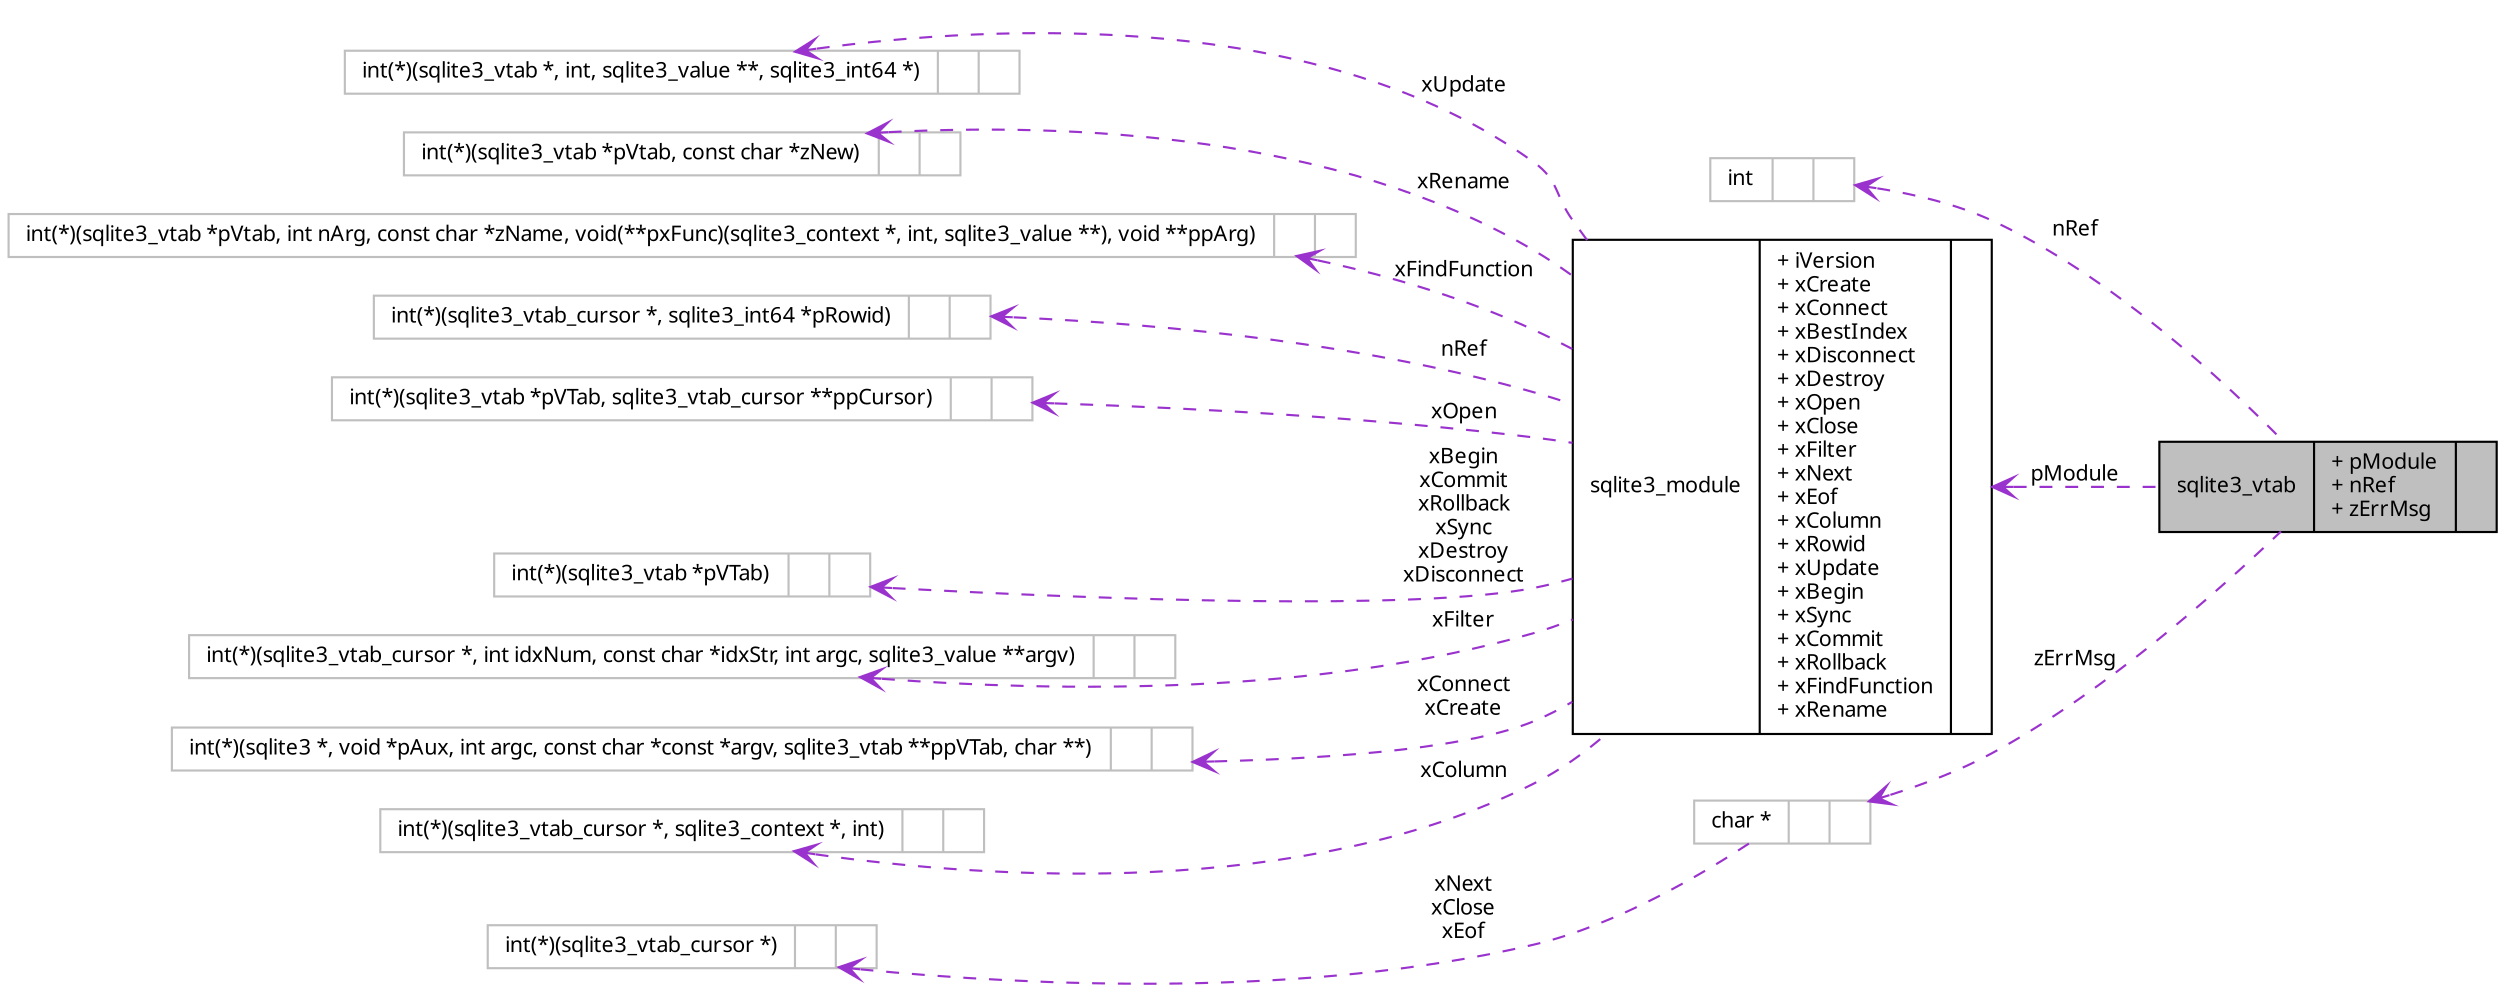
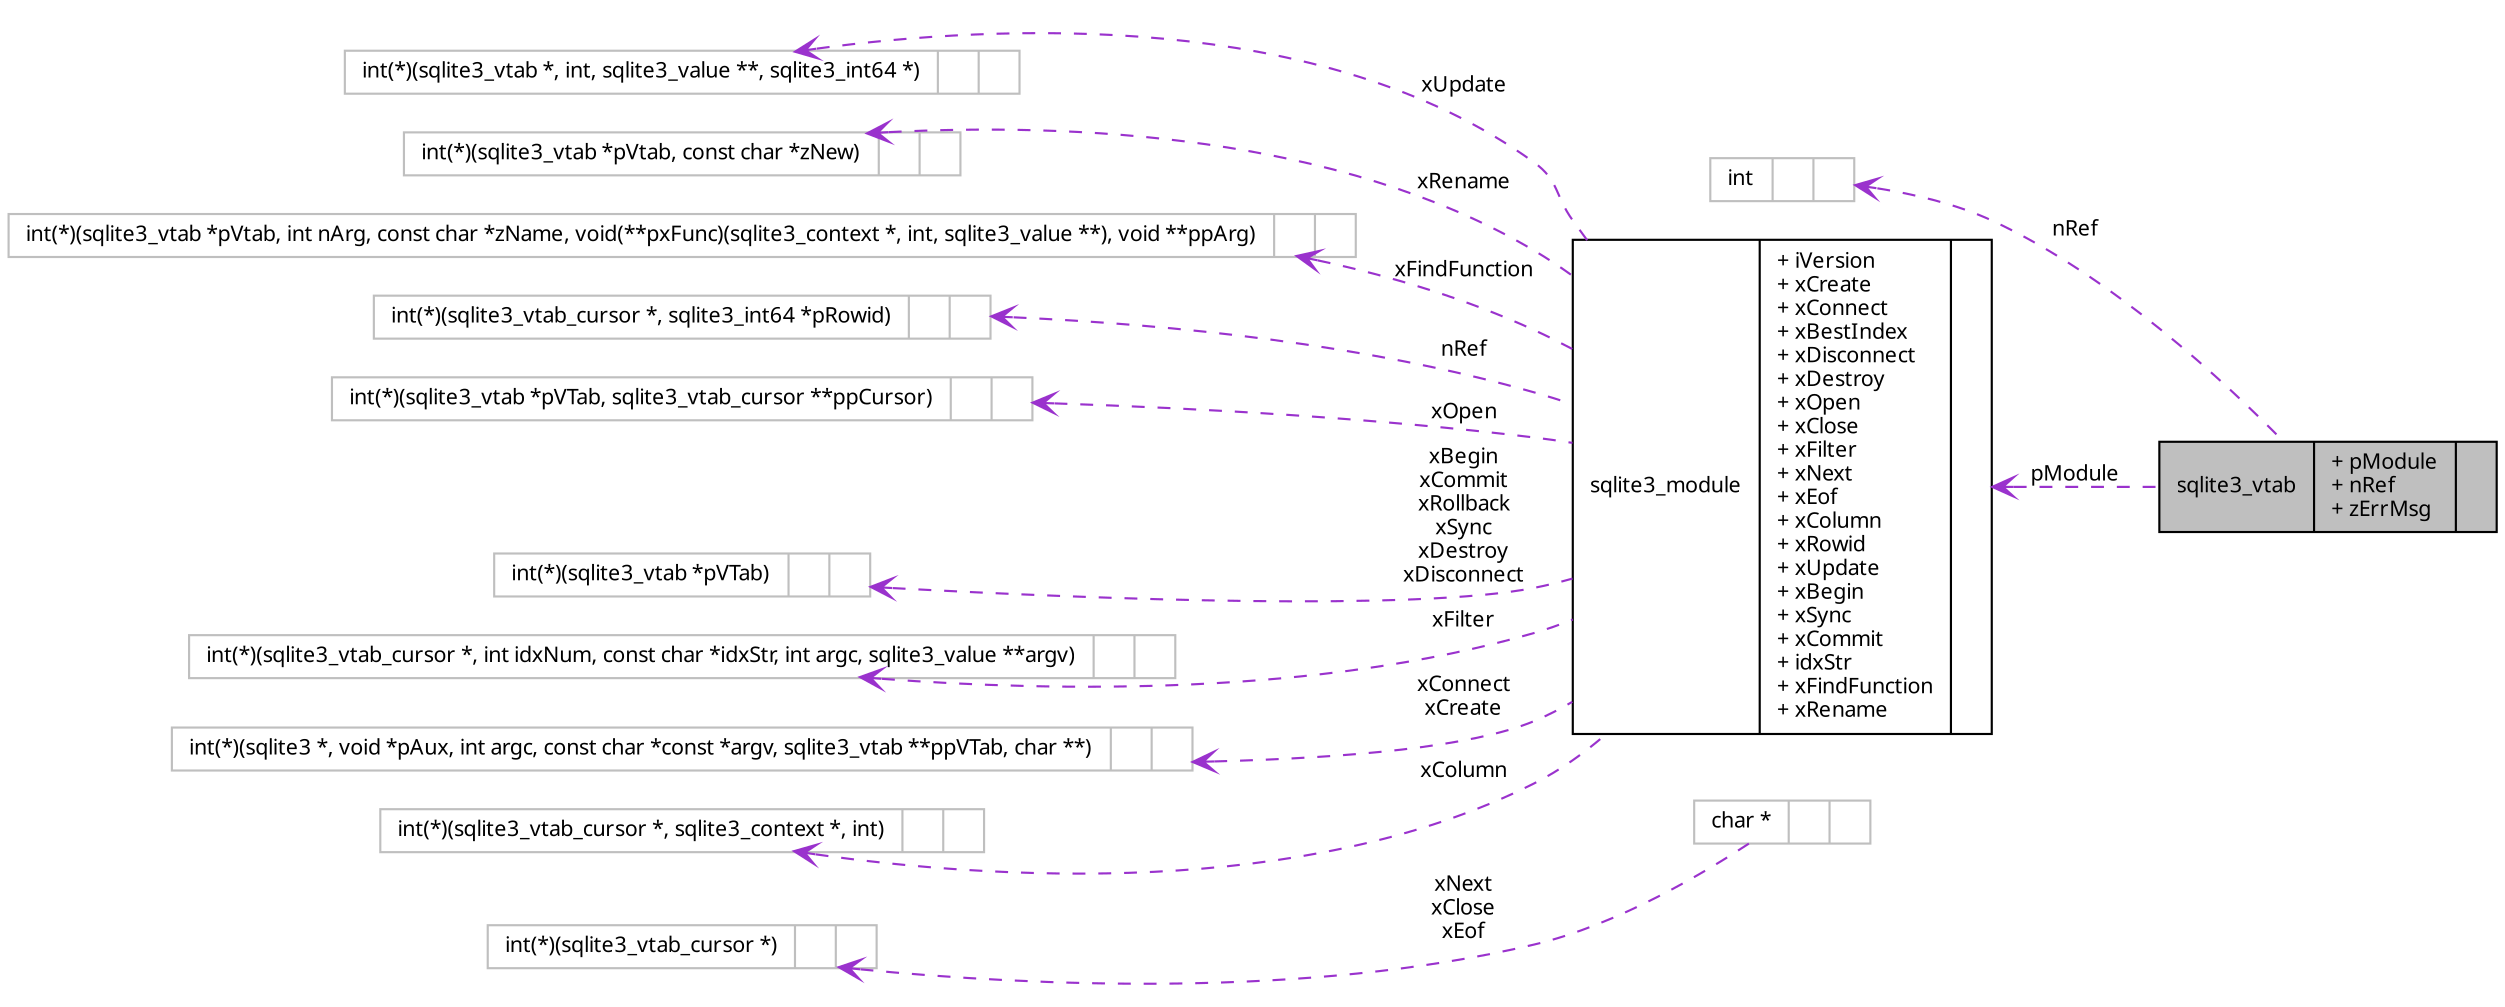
node "sqlite3_module": text "+ xRollback" -> "+ idxStr"
edge "sqlite3_vtab" -> "char *": removed, label "zErrMsg"
